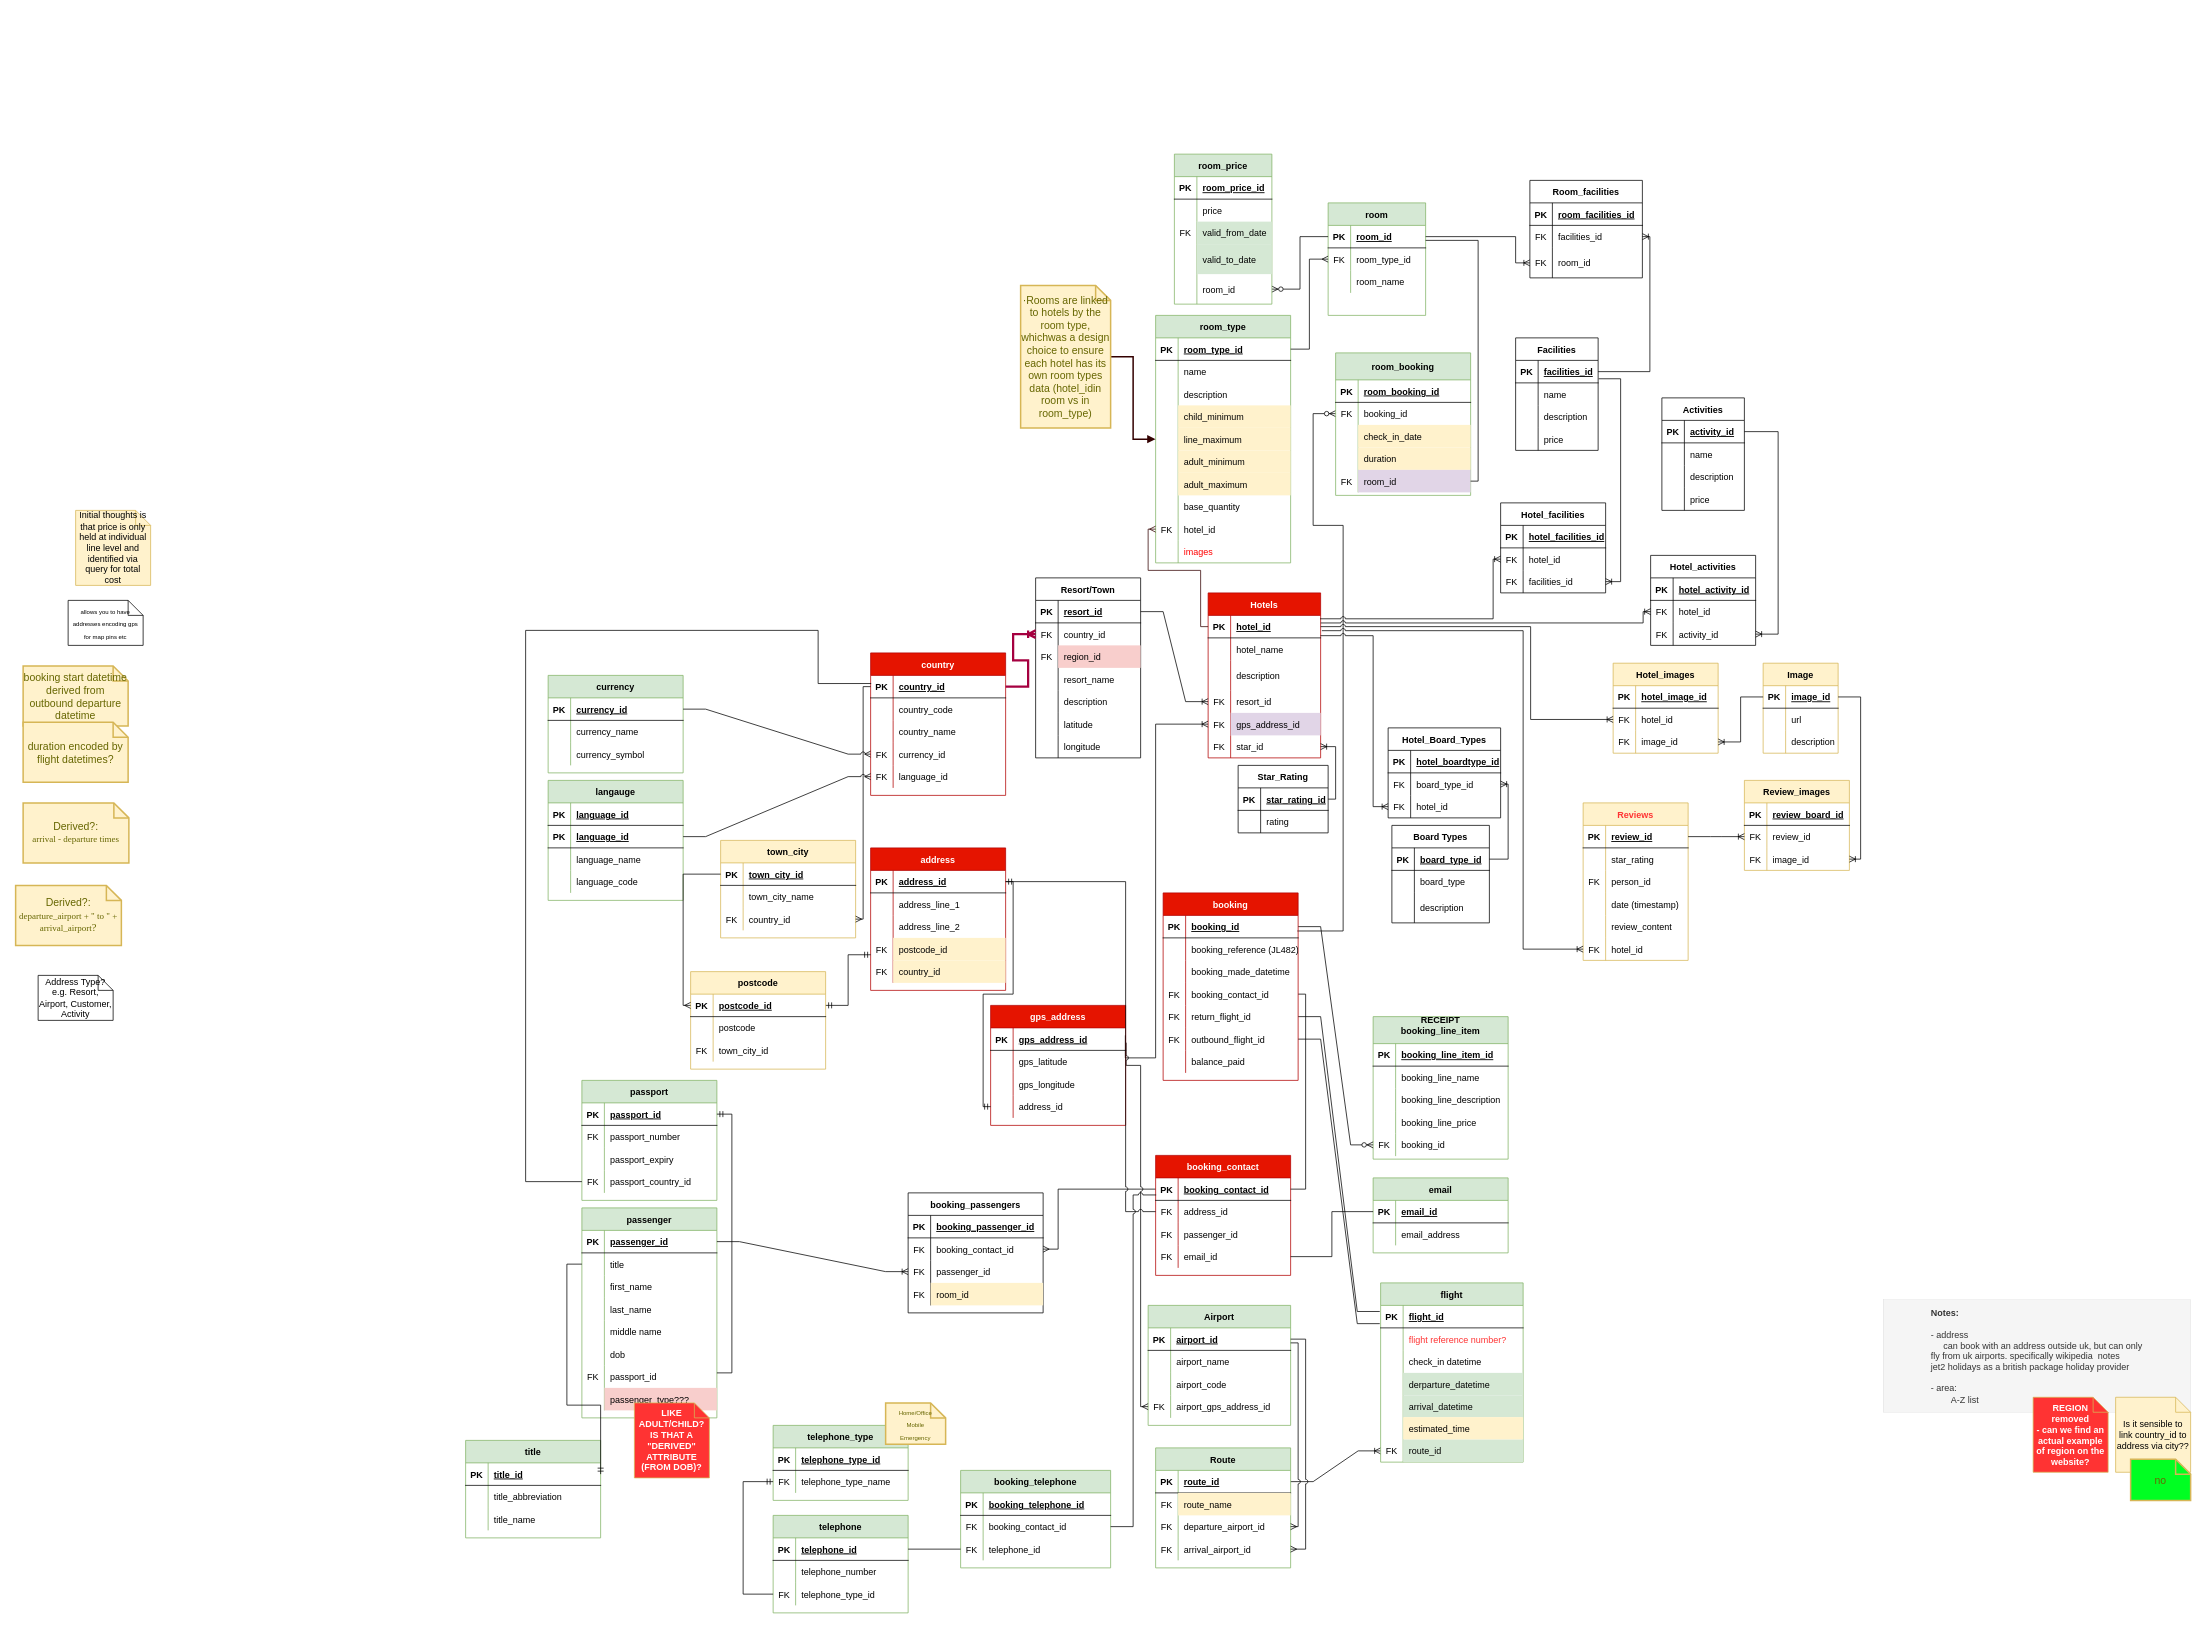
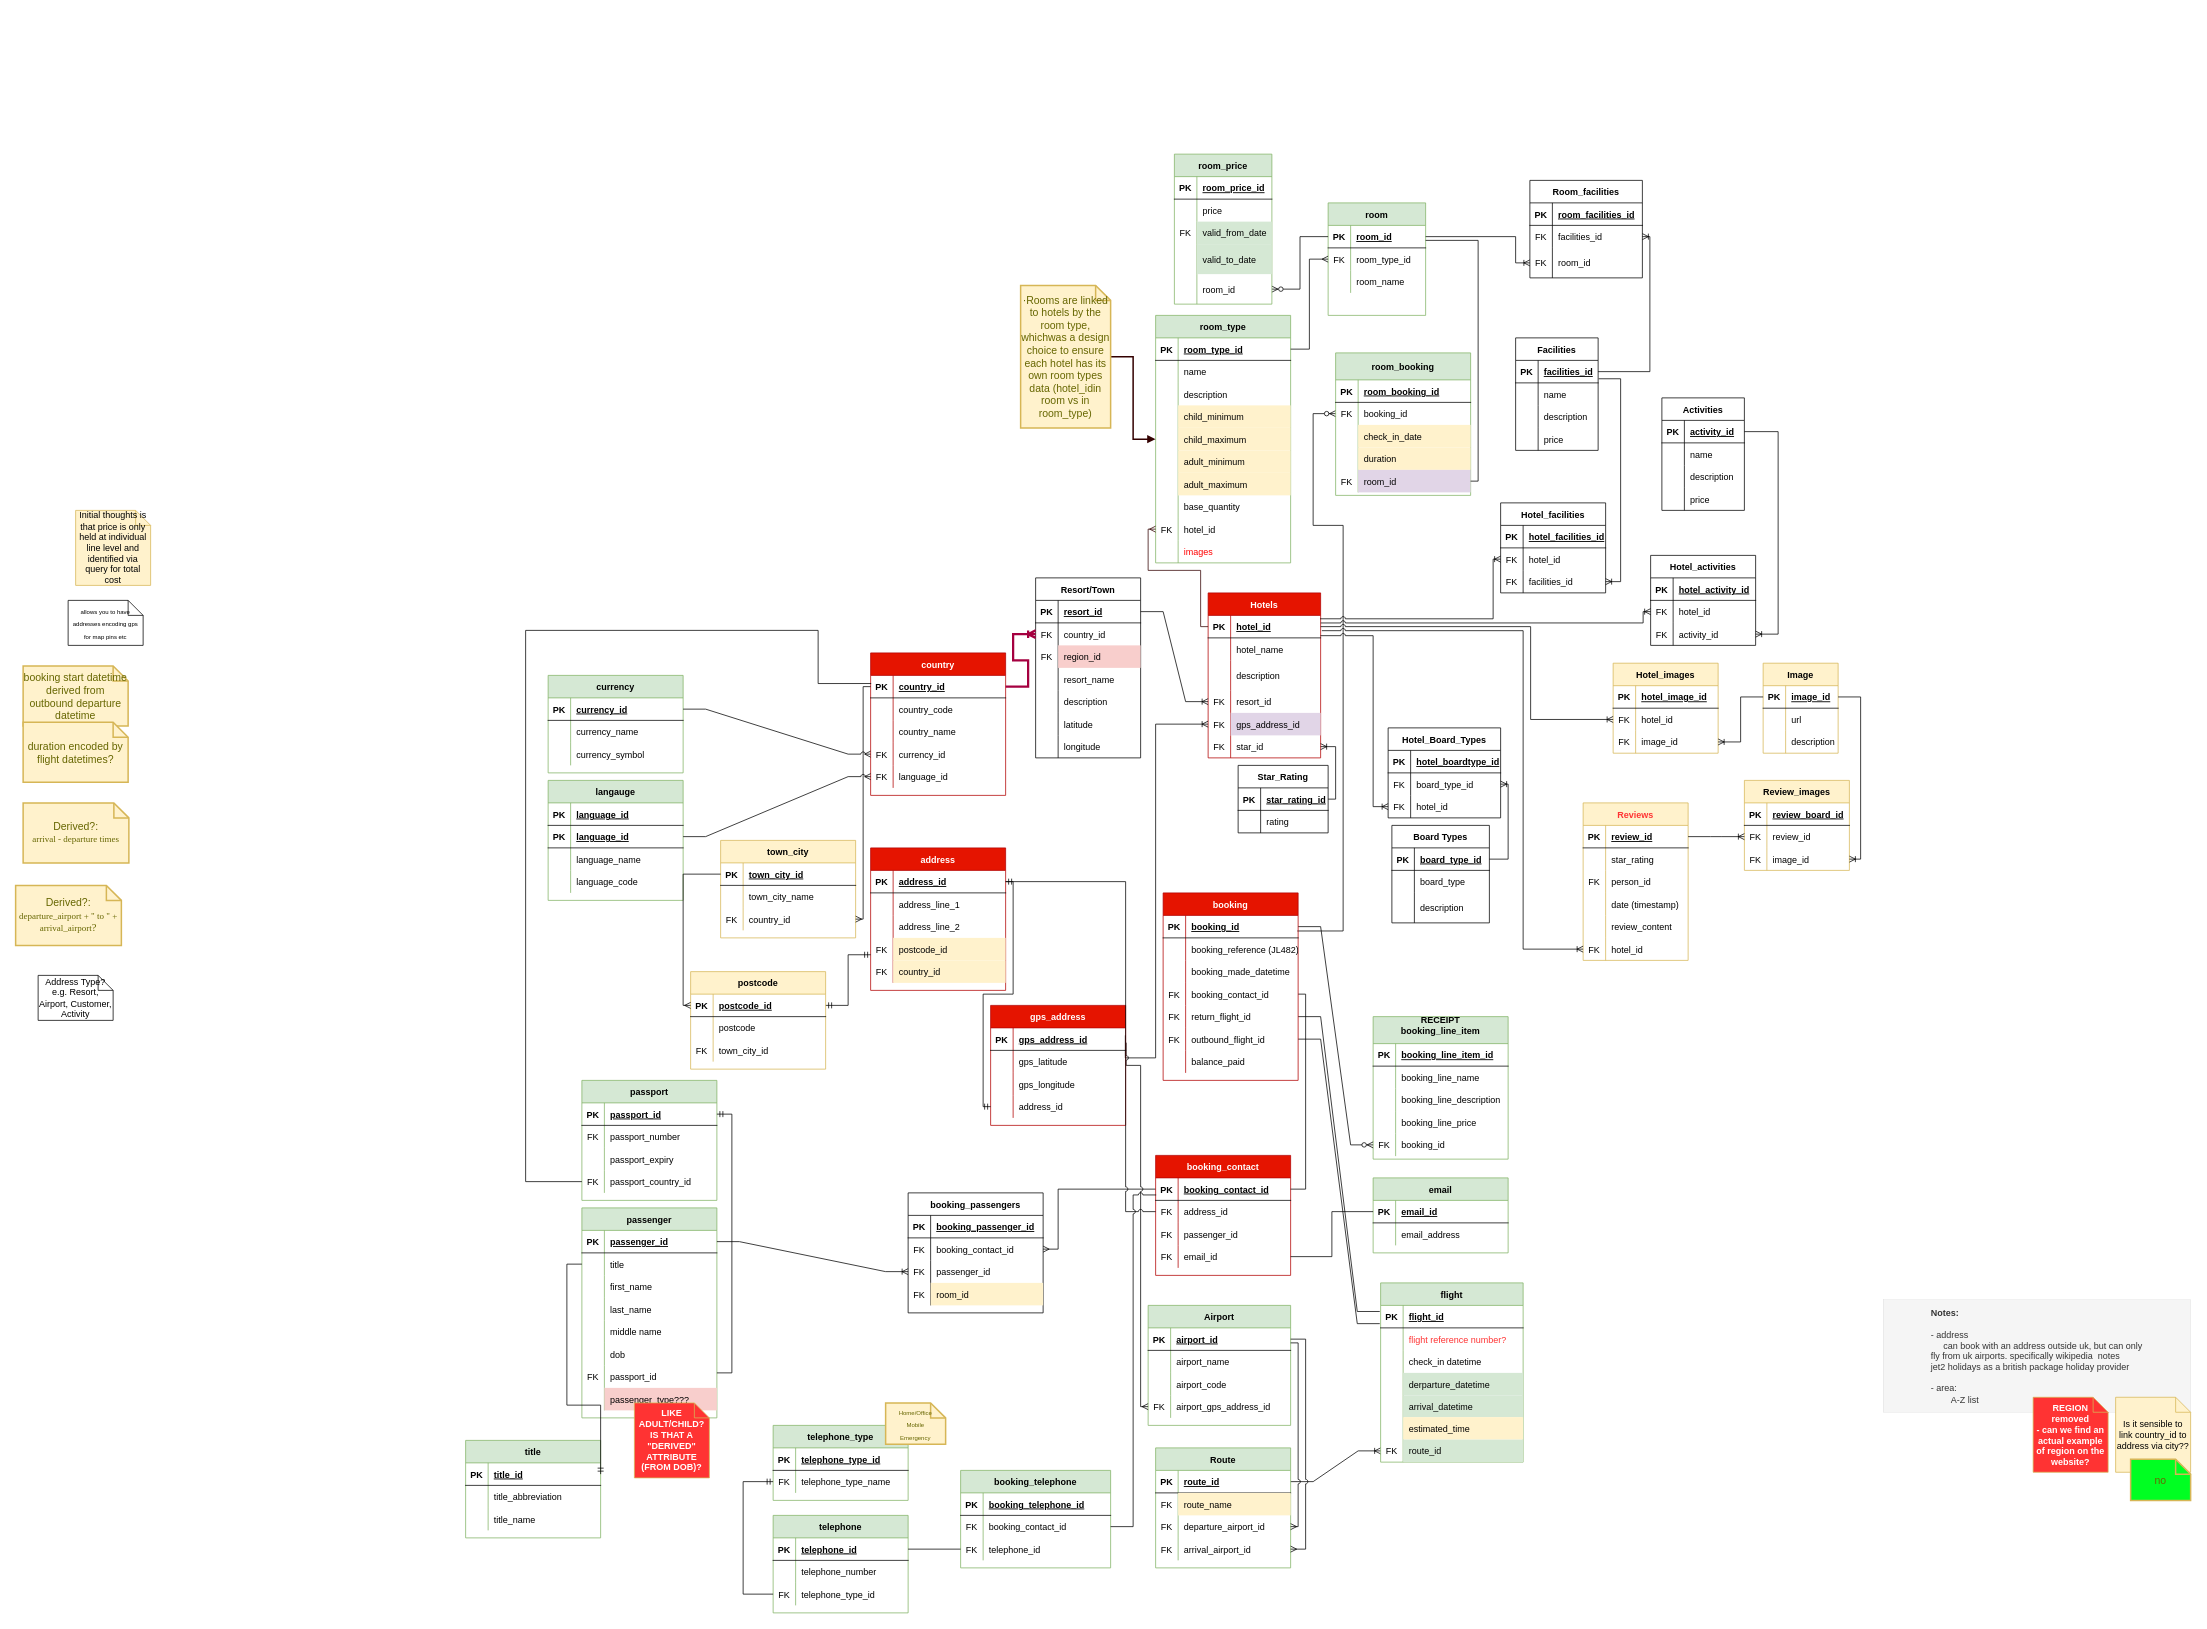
node "line_maximum": label "line_maximum" -> "child_maximum"
